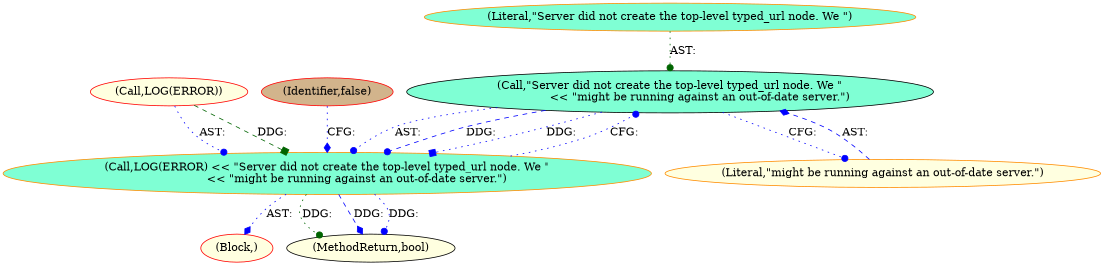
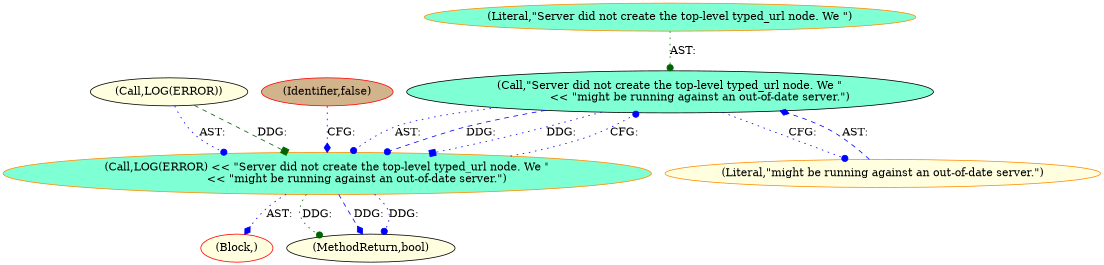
node "(Call,LOG(ERROR))": color red -> black
